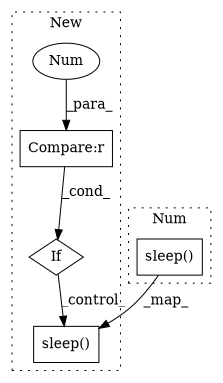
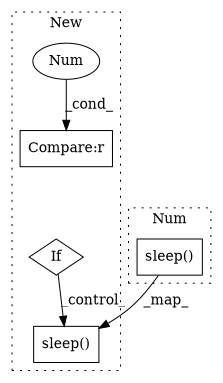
edge "Num" -> "Compare:r": label "_para_" -> "_cond_"
edge "Compare:r" -> "If": removed, label "_cond_"
